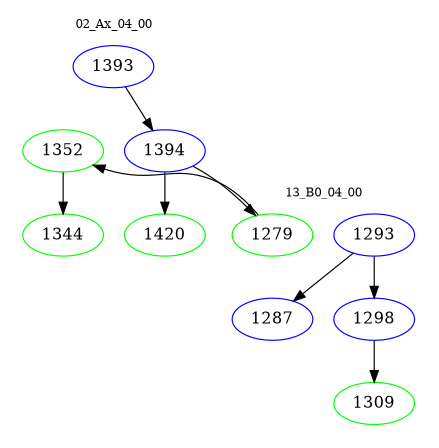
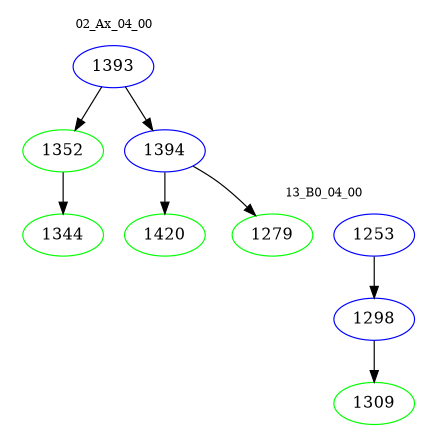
edge "1279" -> "1352": now "1393" -> "1352"
node "1293": label "1293" -> "1253"
node "1287": removed
